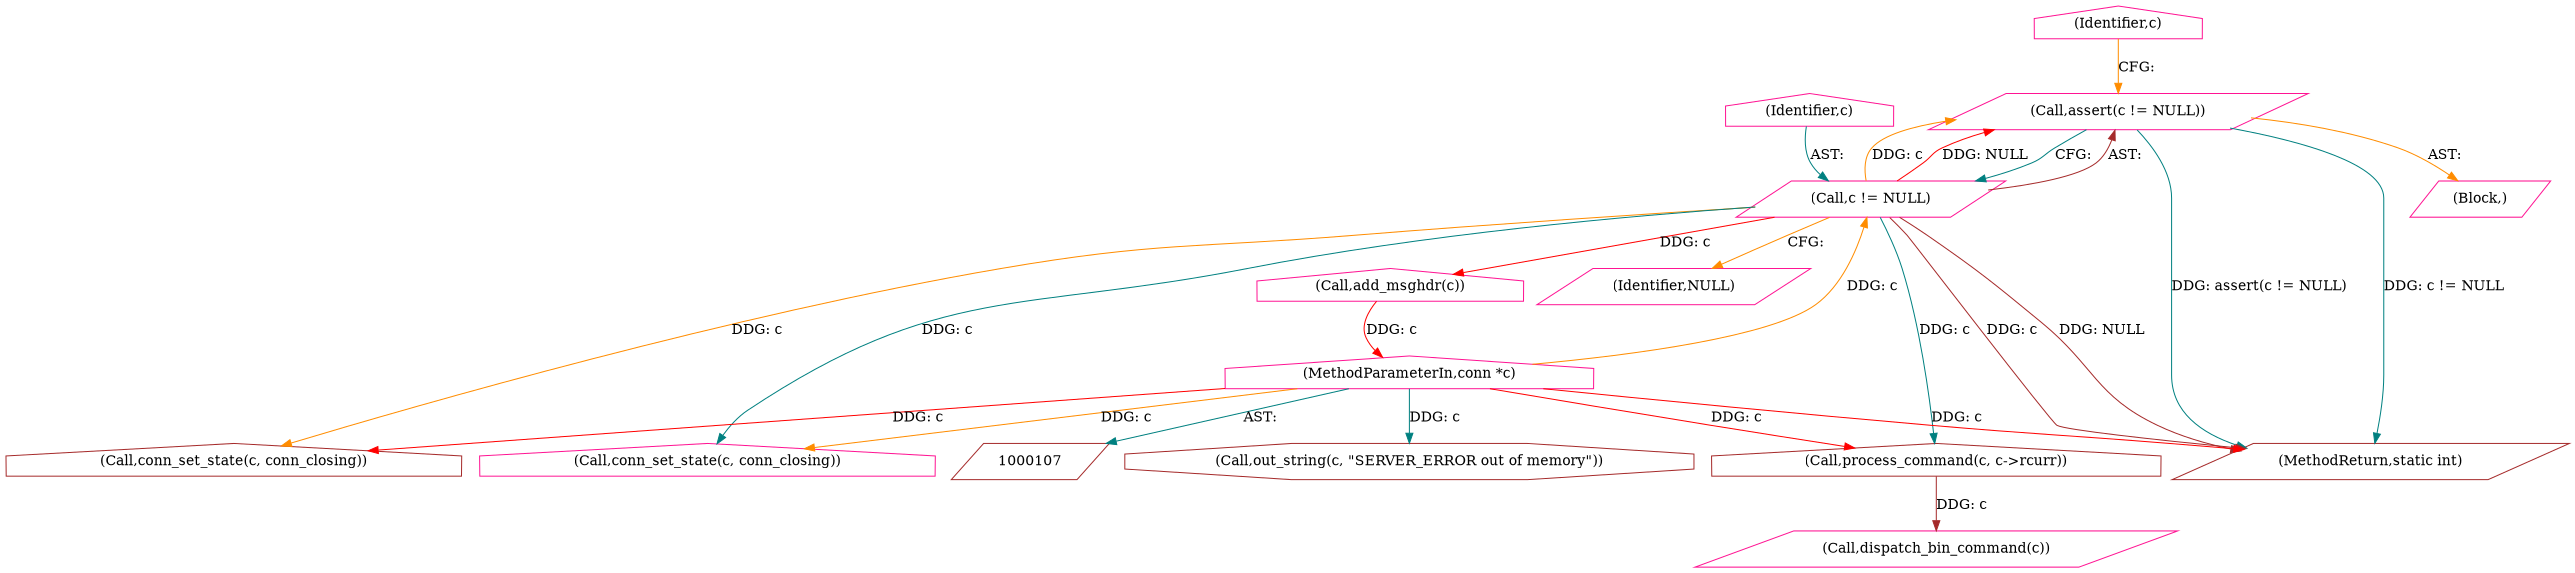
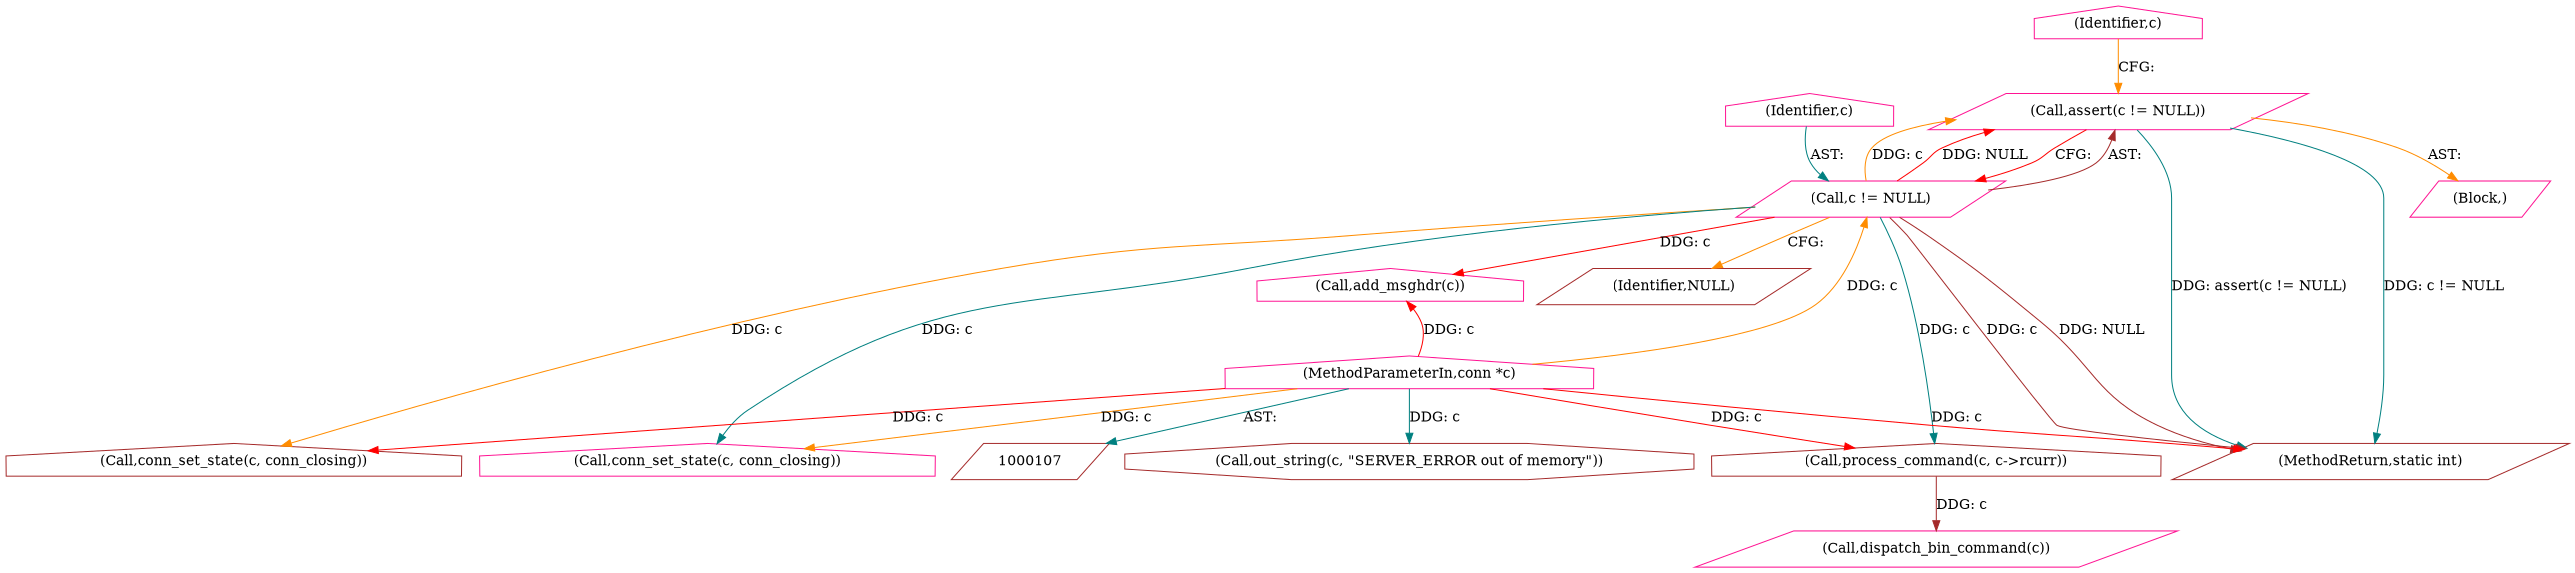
edge "(Call,assert(c != NULL))" -> "(Call,c != NULL)": color teal -> red
node "(Identifier,NULL)": color deeppink -> brown
edge "(Call,add_msghdr(c))" -> "(MethodParameterIn,conn *c)": reversed
